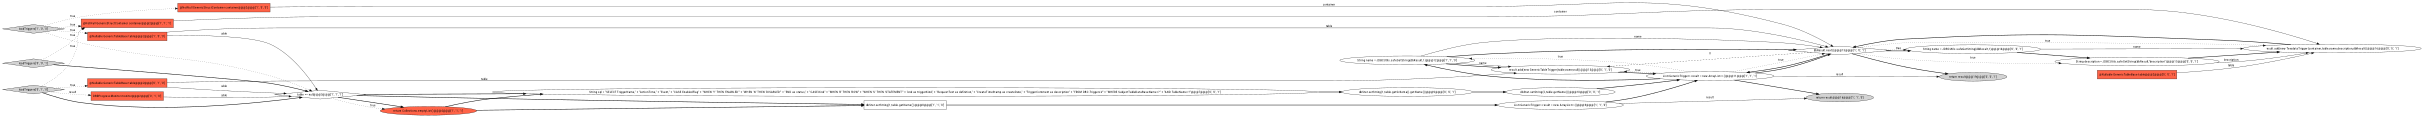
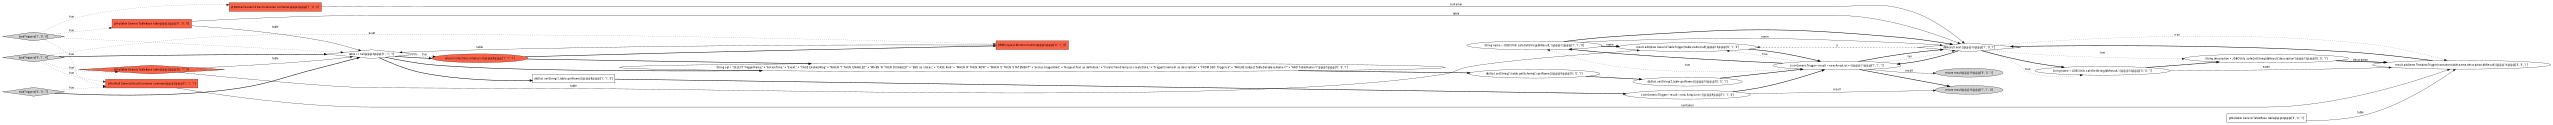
edge "dbResult.next()@@@13@@@['1', '0', '1']" -> "return result@@@19@@@['0', '0', '1']": removed
node "@Nullable GenericTableBase table@@@2@@@['0', '0', '1']": fillcolor tomato -> white
node "@Nullable GenericTableBase table@@@2@@@['0', '1', '0']": shape box -> diamond
edge "return Collections.emptyList()@@@4@@@['1', '1', '1']" -> "dbStat.setString(1,table.getName())@@@8@@@['1', '1', '0']": now "return Collections.emptyList()@@@4@@@['1', '1', '1']" -> "DBRProgressMonitor monitor@@@2@@@['0', '1', '0']"
